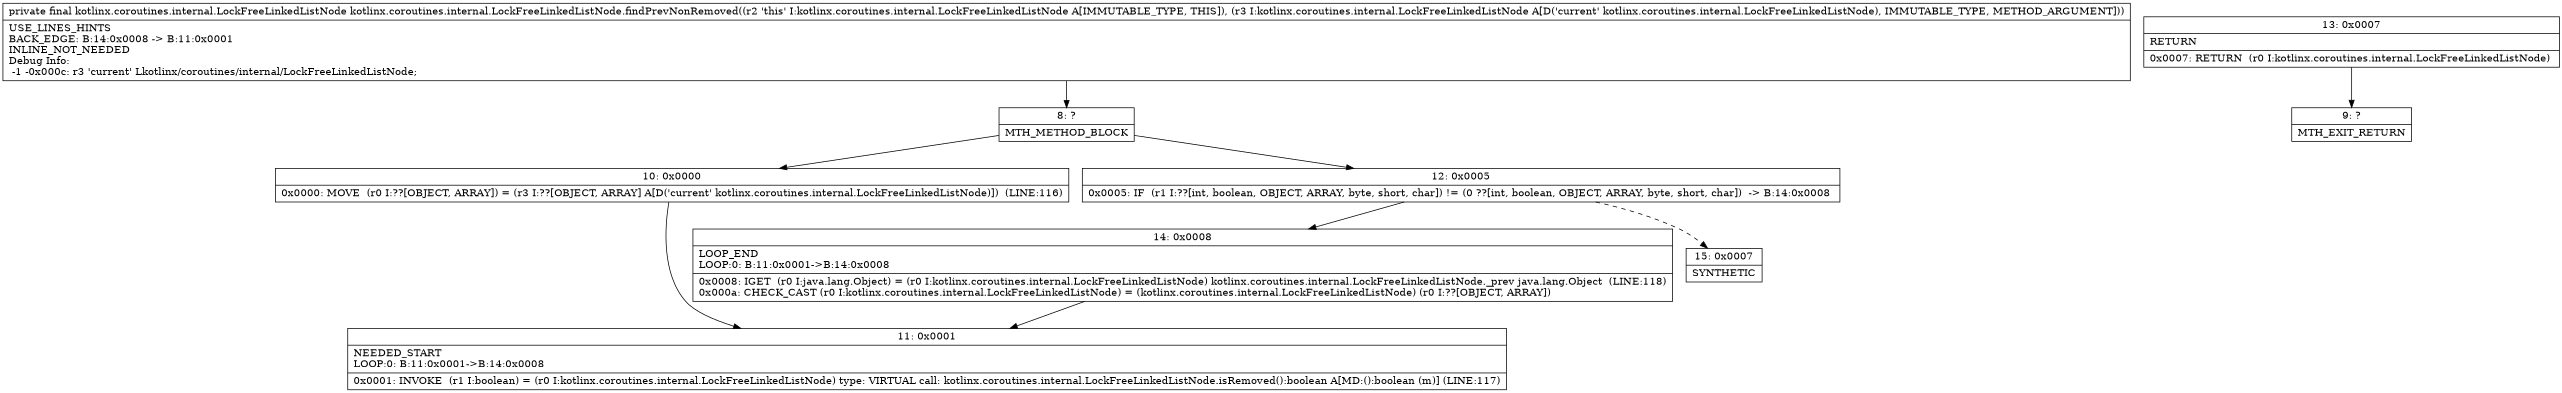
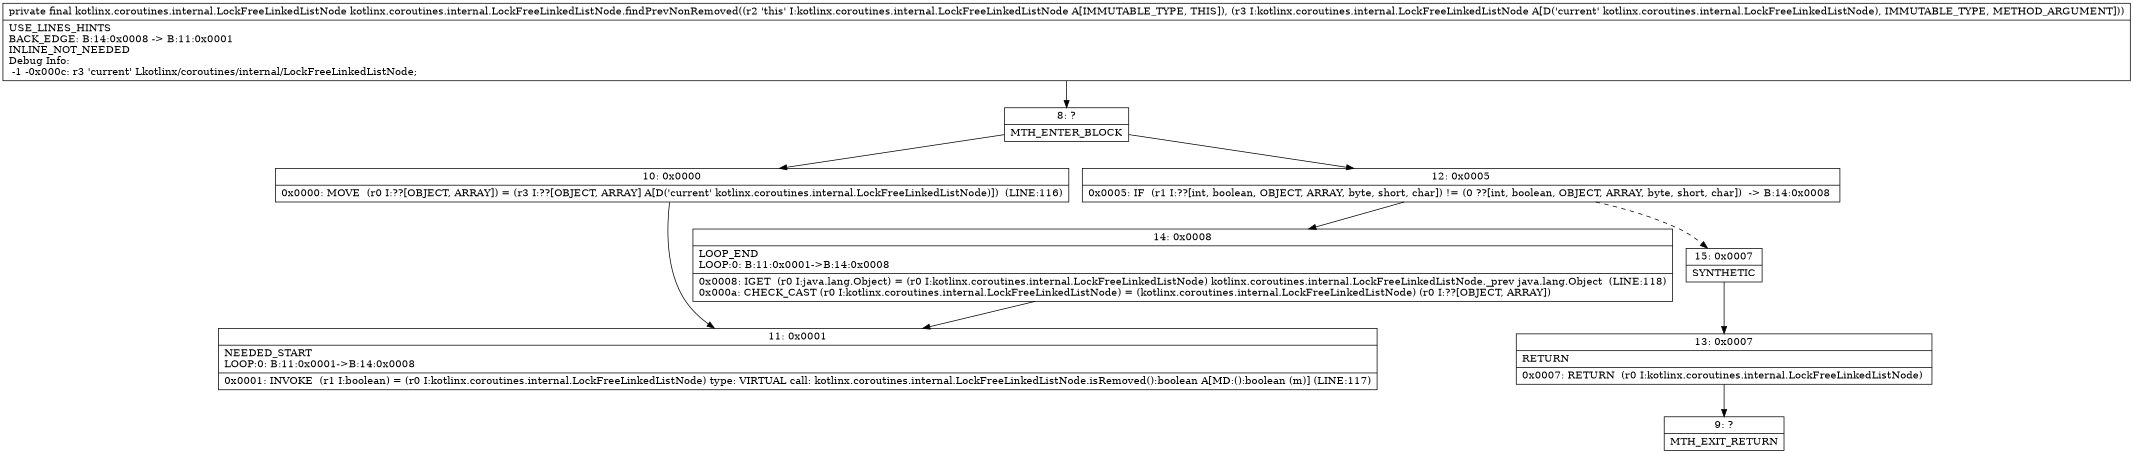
node "8: ?": text "MTH_METHOD_BLOCK" -> "MTH_ENTER_BLOCK"
edge "15: 0x0007" -> "13: 0x0007": added
